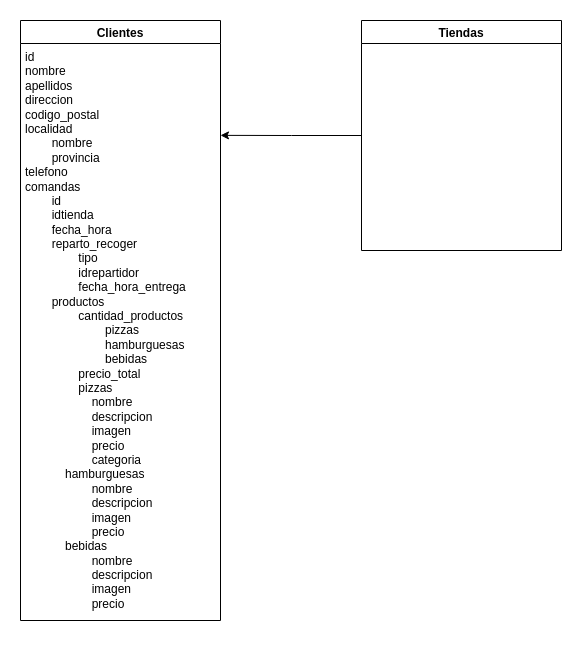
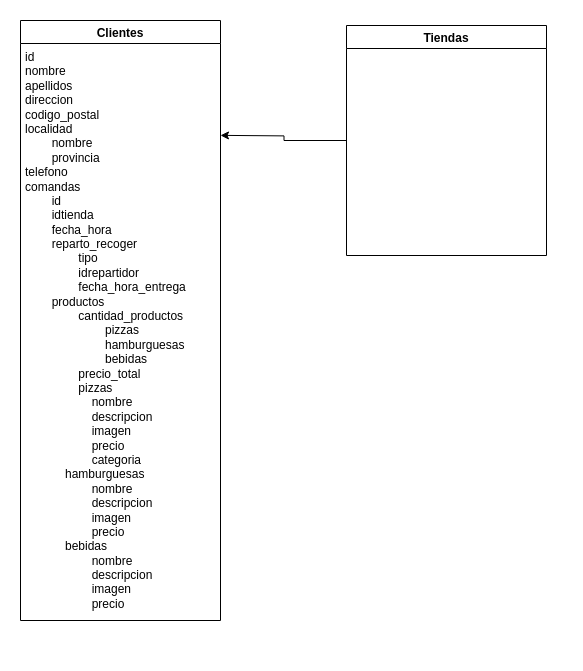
node "Tiendas": moved (462, 136) -> (447, 141)
